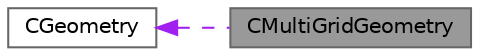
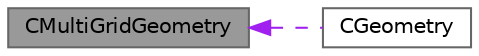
edge "CMultiGridGeometry" -> "CGeometry": reversed
